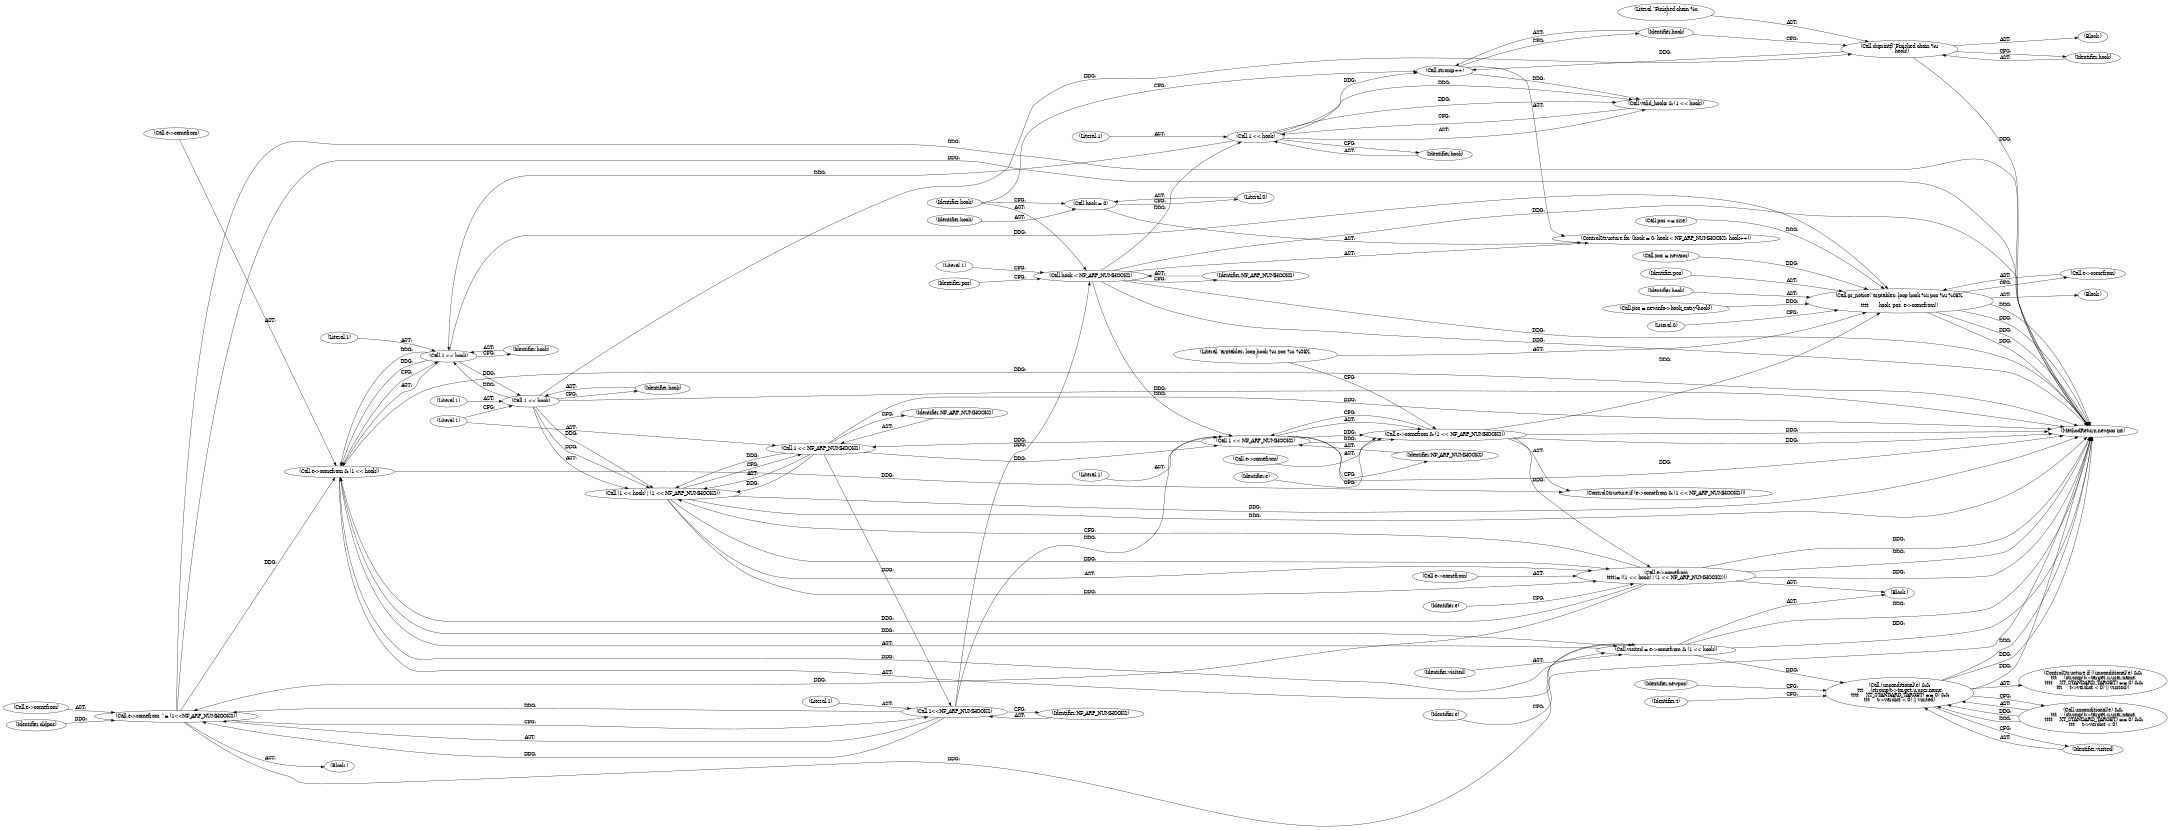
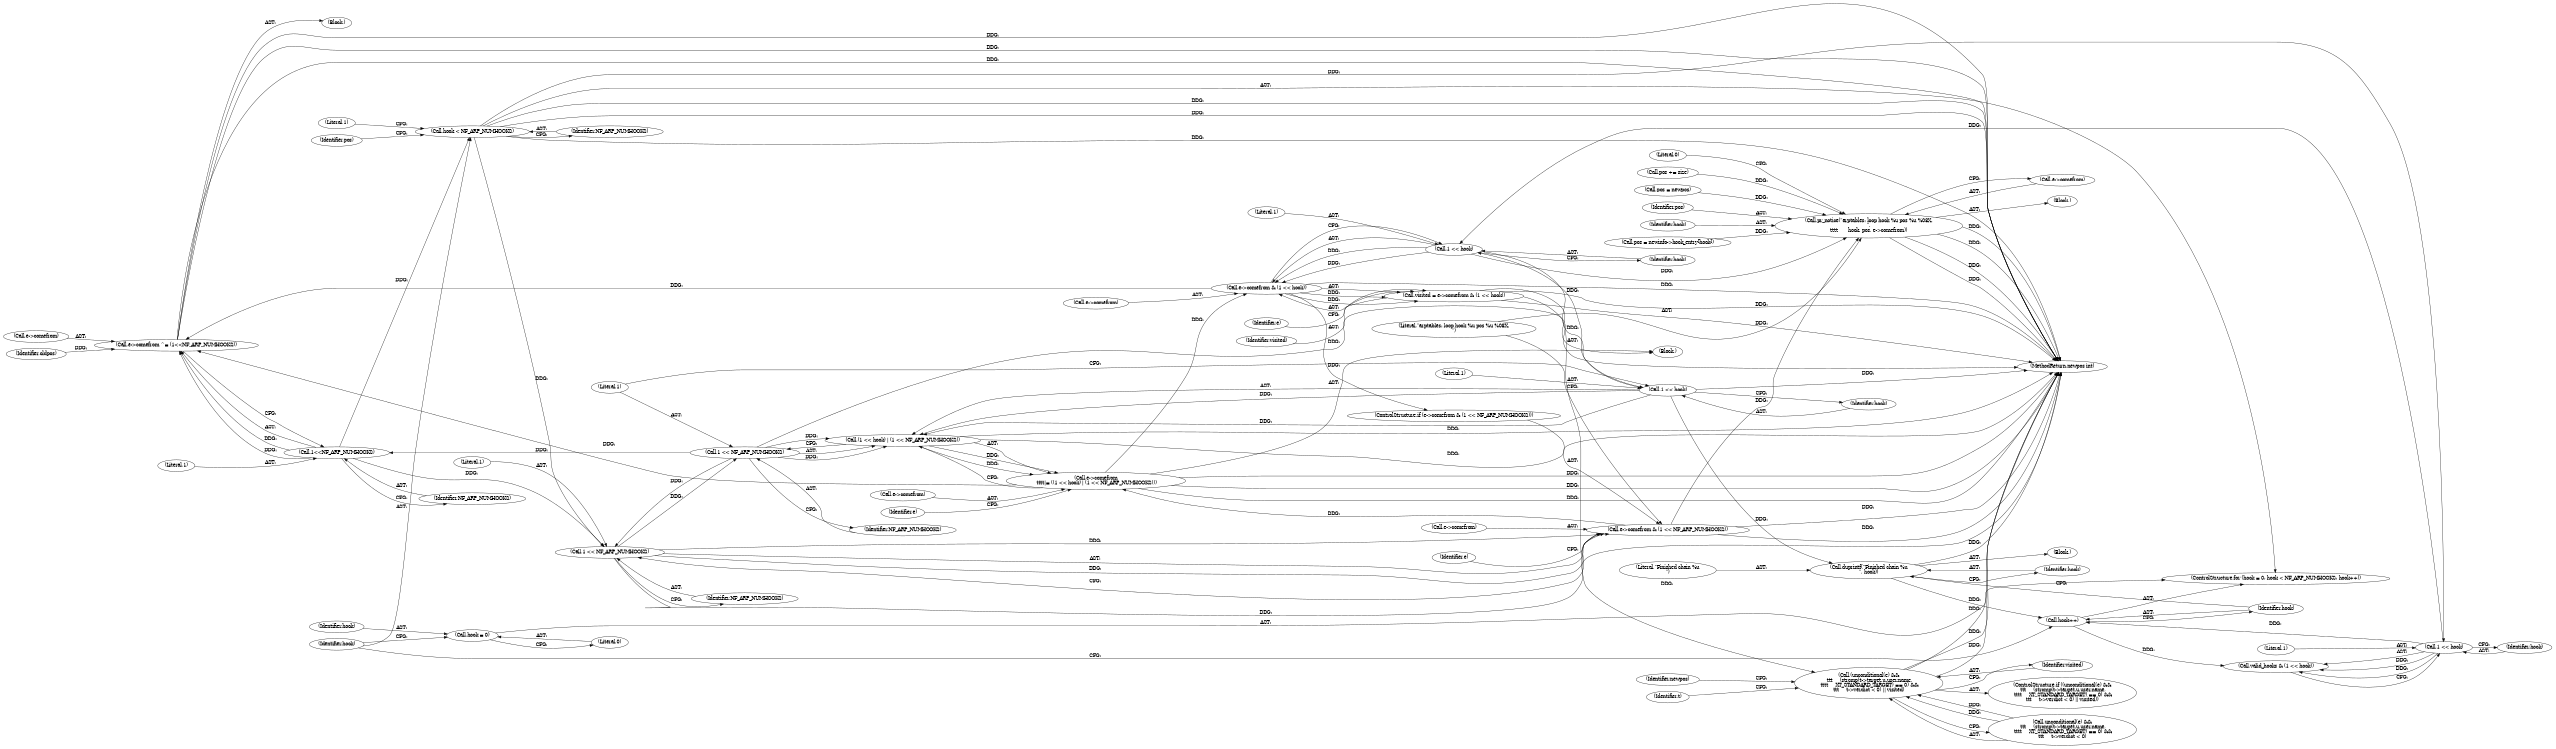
node "(Call,strcmp++)": label "(Call,strcmp++)" -> "(Call,hook++)"
edge "(Call,e->comefrom & (1 << NF_ARP_NUMHOOKS))" -> "(ControlStructure,if (e->comefrom & (1 << NF_ARP_NUMHOOKS)))": reversed
edge "(Call,e->comefrom ^= (1<<NF_ARP_NUMHOOKS))" -> "(Call,e->comefrom & (1 << hook))": reversed
